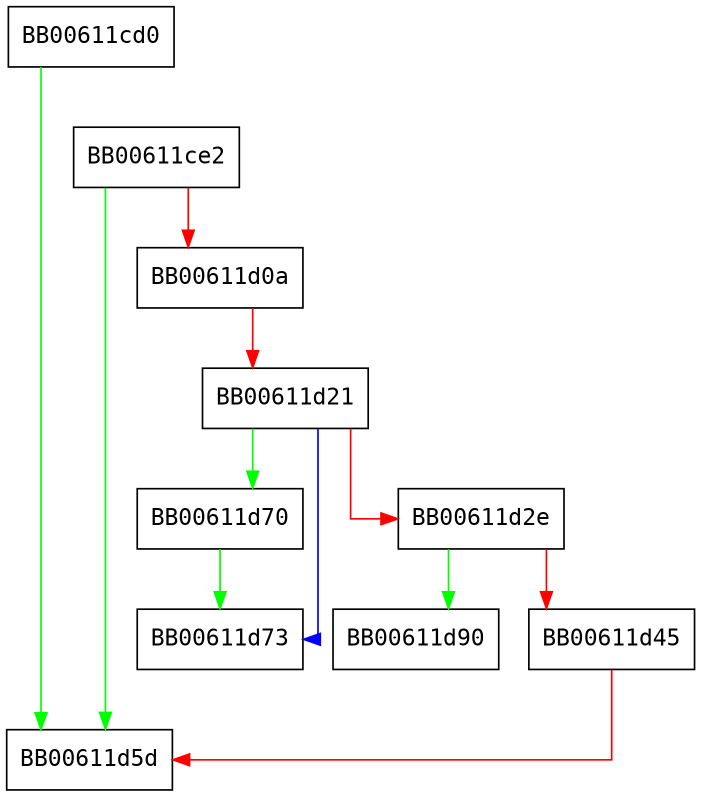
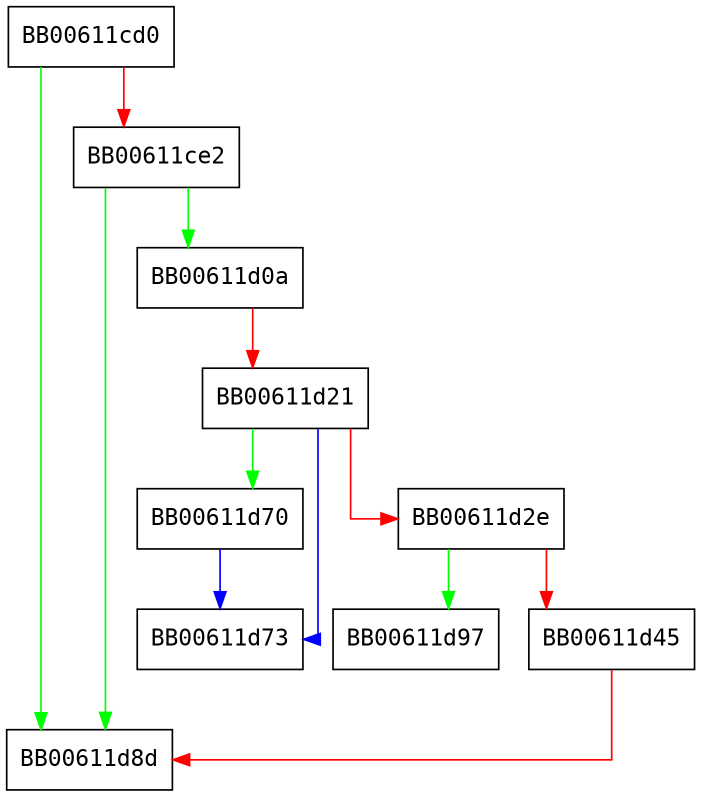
edge "BB00611cd0" -> "BB00611ce2": added
edge "BB00611ce2" -> "BB00611d0a": color red -> green
edge "BB00611d70" -> "BB00611d73": color green -> blue
node "BB00611d90": label "BB00611d90" -> "BB00611d97"
node "BB00611d5d": label "BB00611d5d" -> "BB00611d8d"
